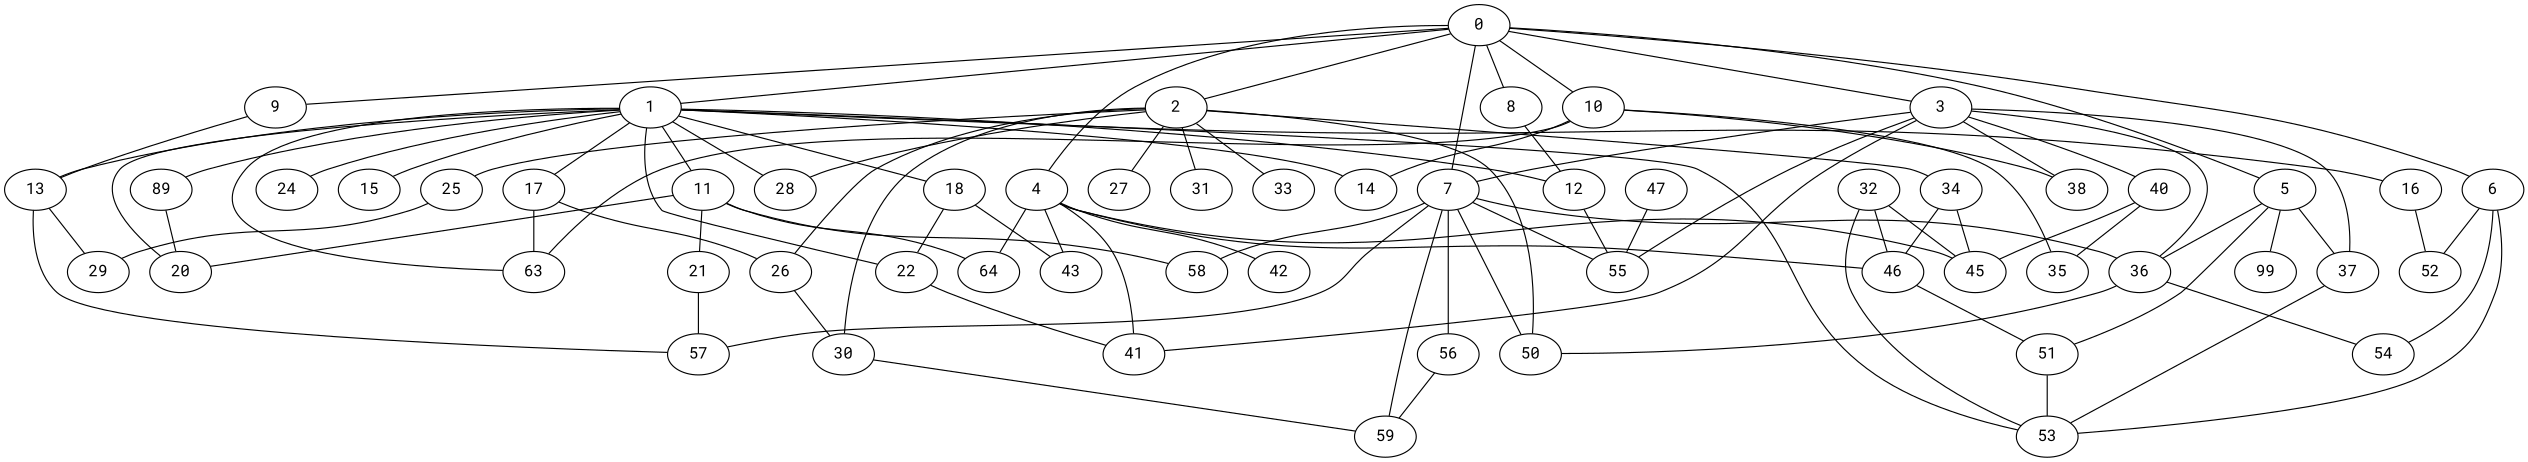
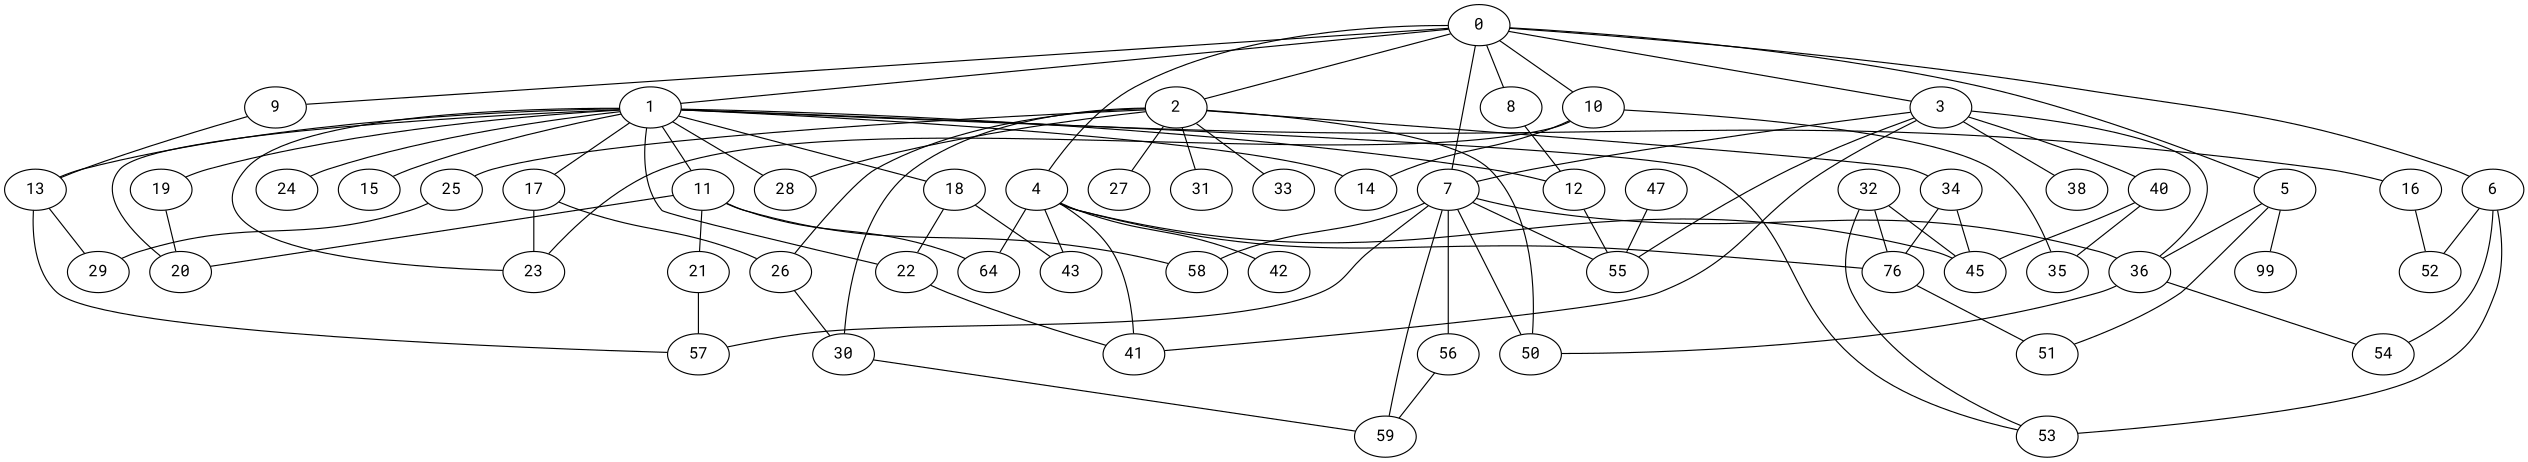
edge "10" -- "38": removed
node "89": label "89" -> "19"
node "63": label "63" -> "23"
node "46": label "46" -> "76"
node "37": removed
edge "51" -- "53": removed
